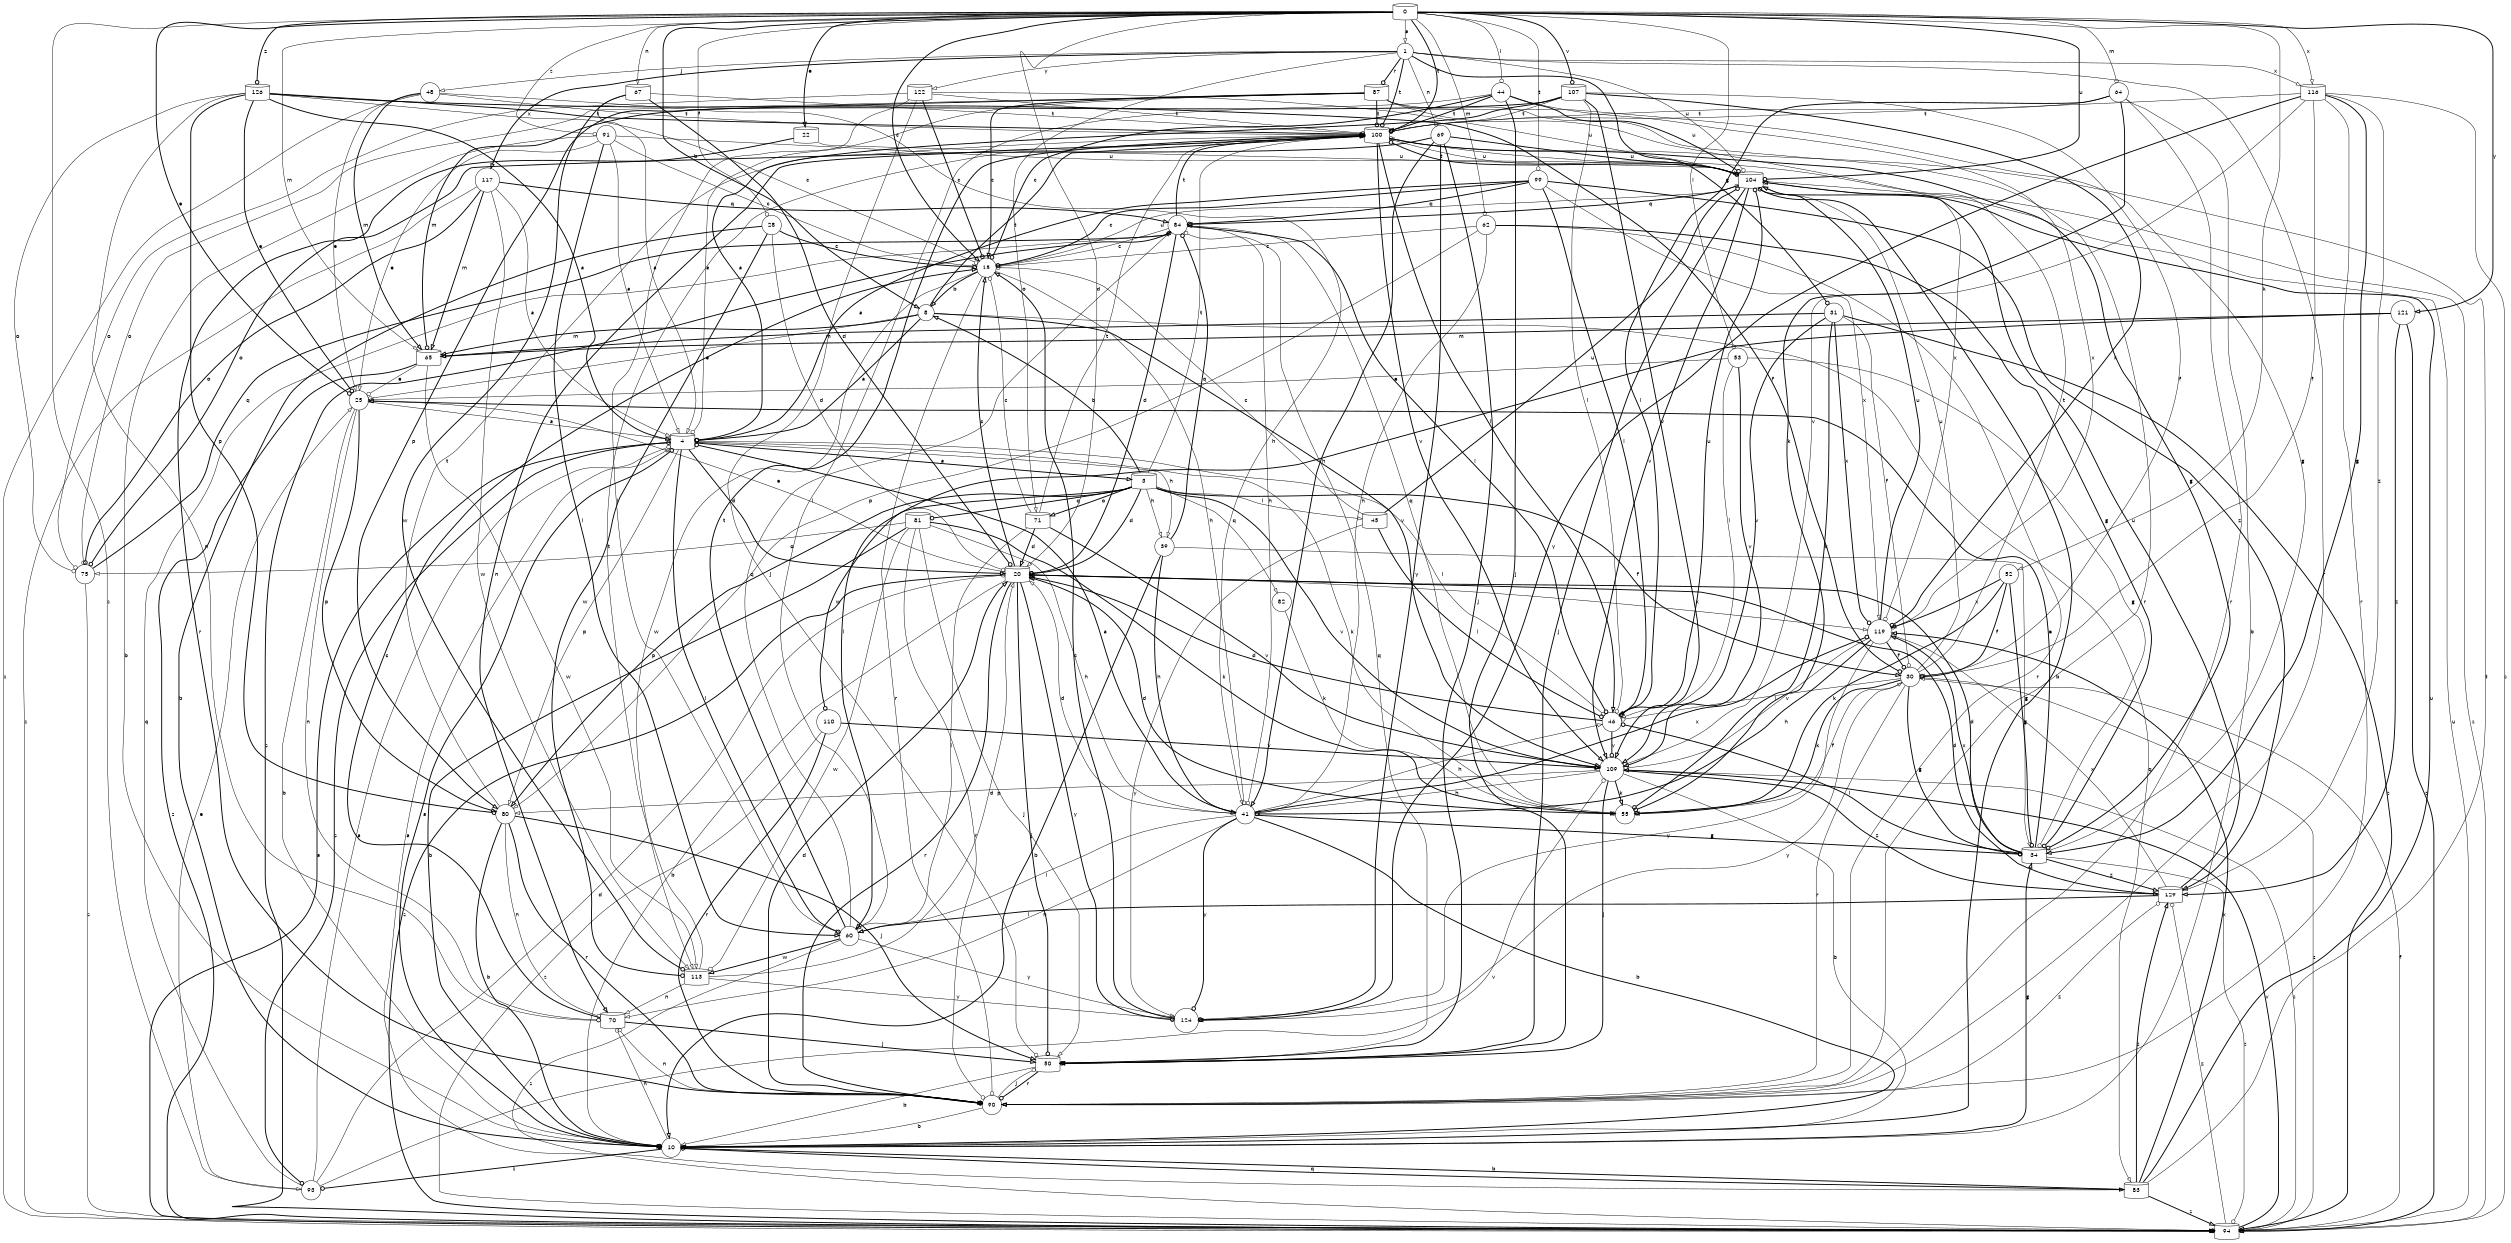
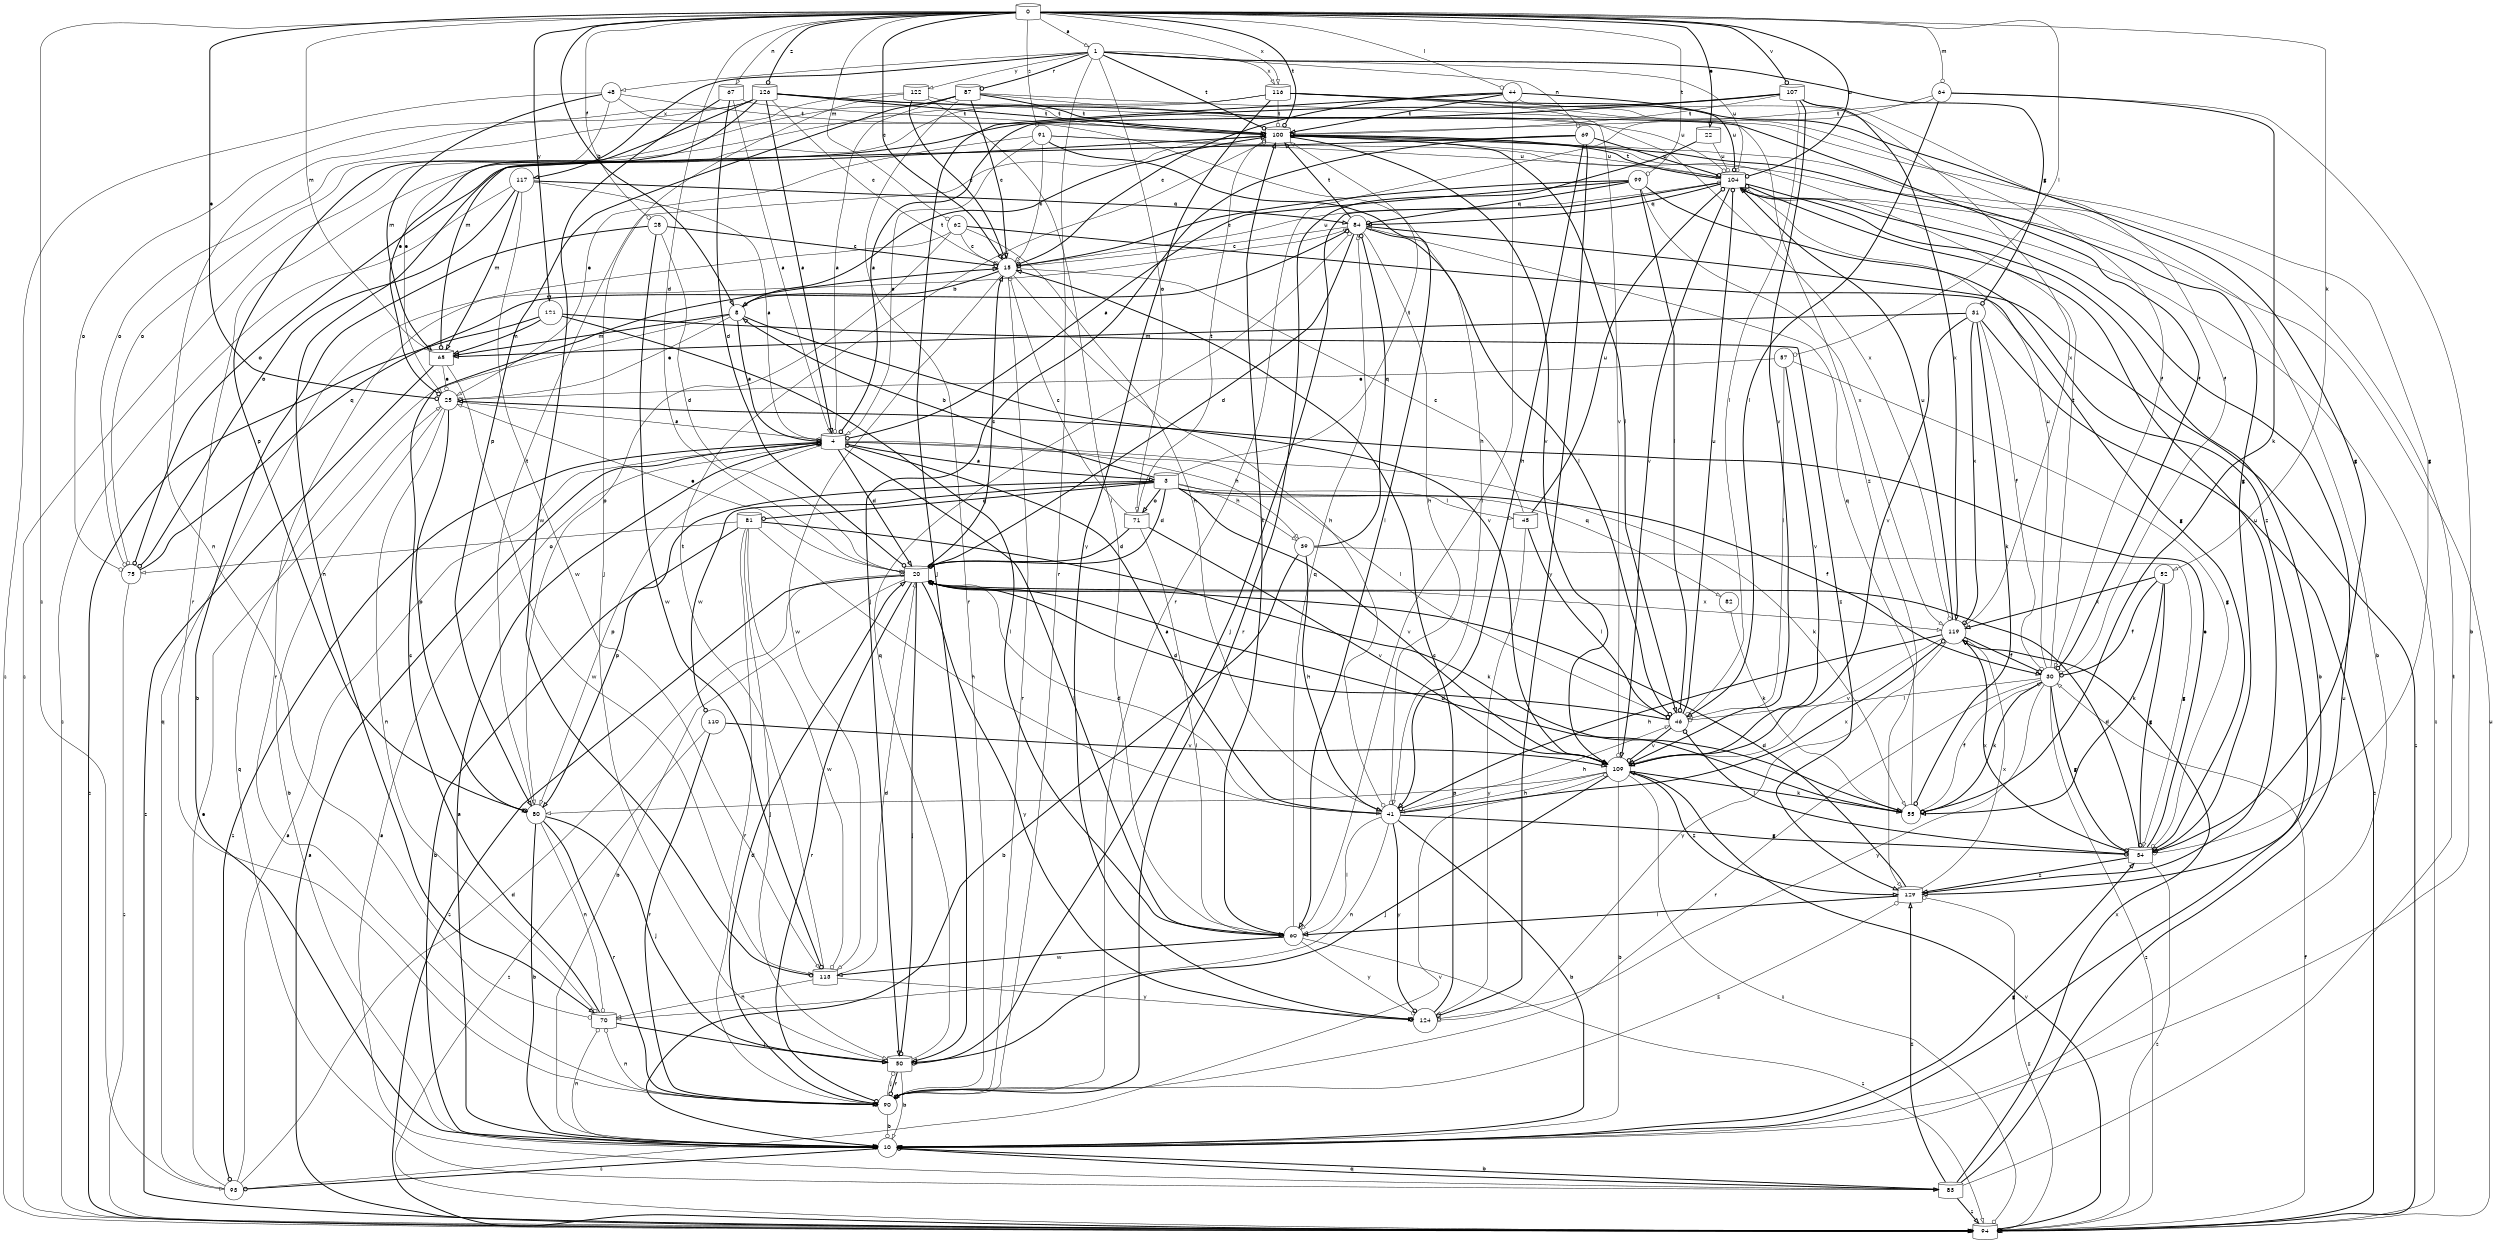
edge "122" -> "104": now "126" -> "104"
edge "107" -> "119": arrowhead odot -> onormal
node "53": label "53" -> "57"
